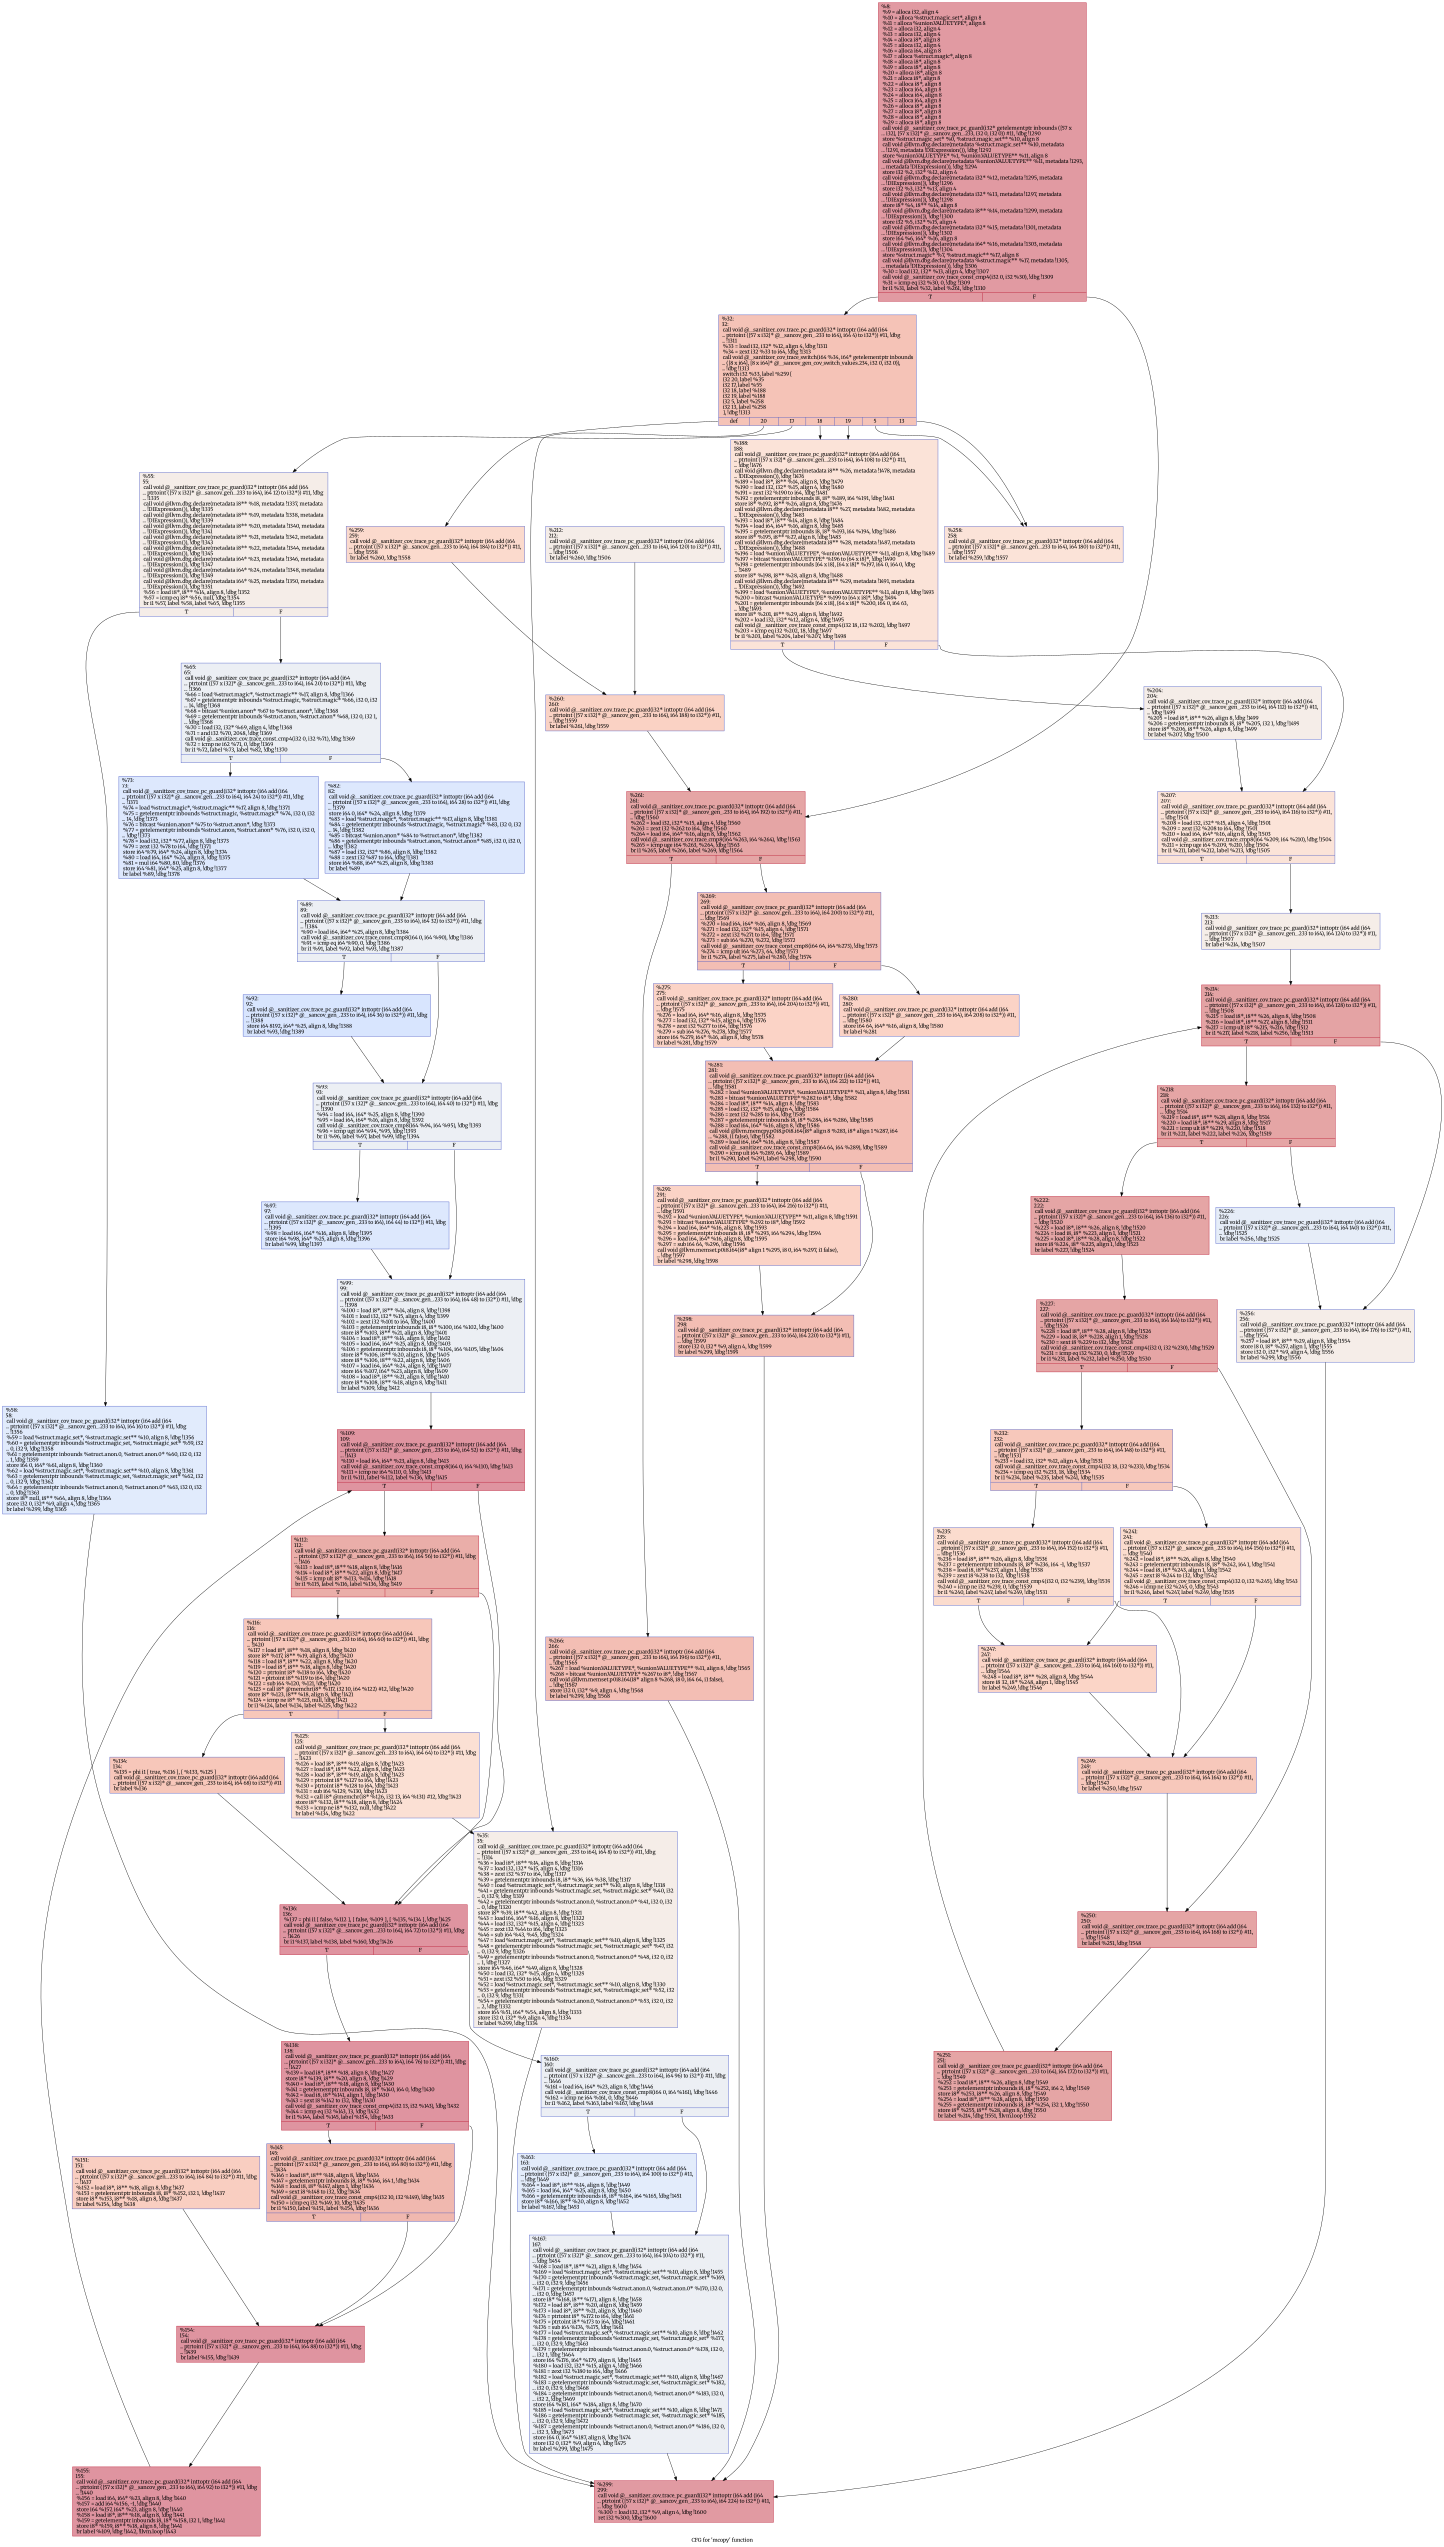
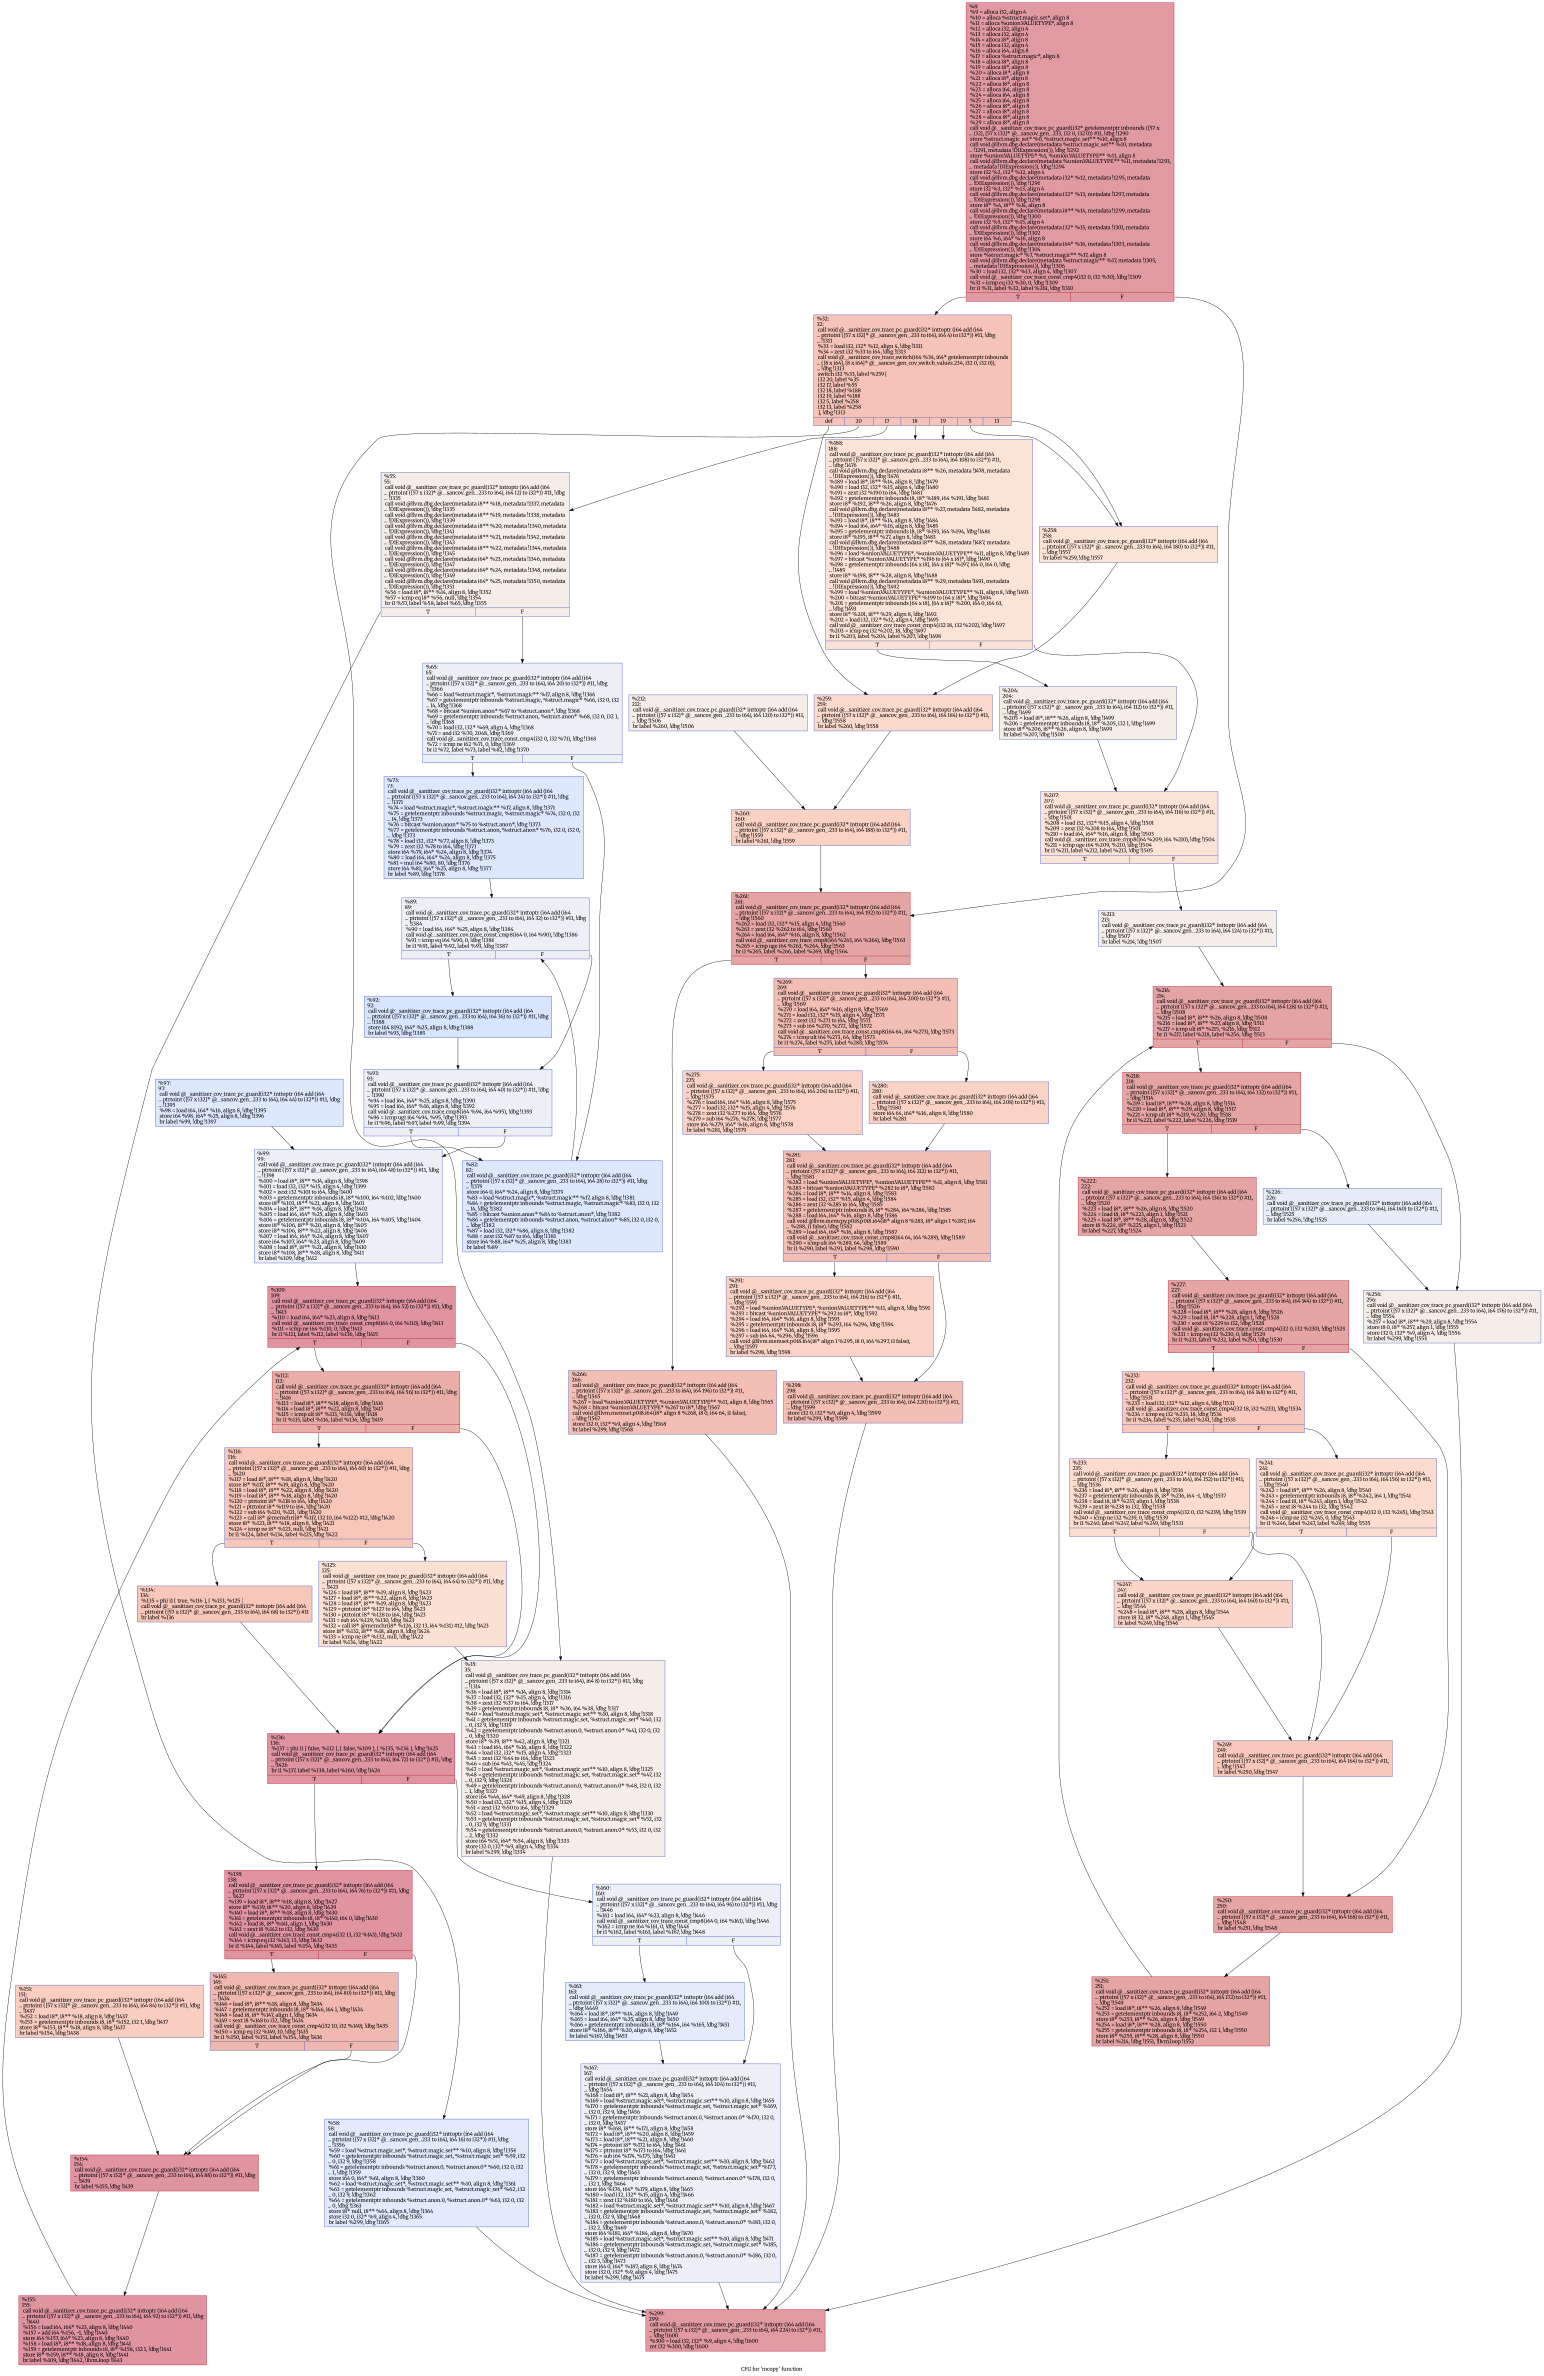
edge "%258:" -> "%259:": added
edge "%93:" -> "%97:": now "%93:" -> "%82:"
node "%163:": text "... !dbg !1449" -> "... !dbg !4449"
